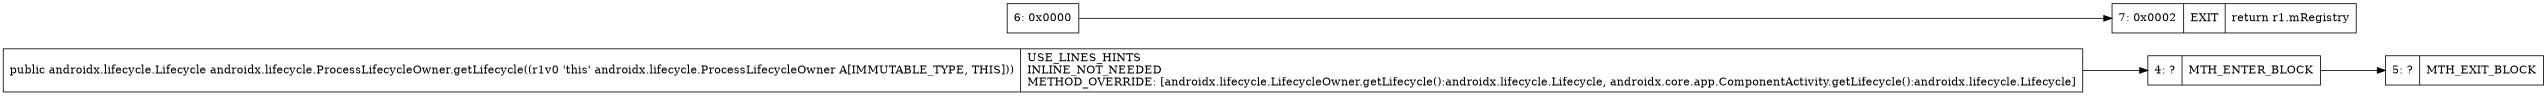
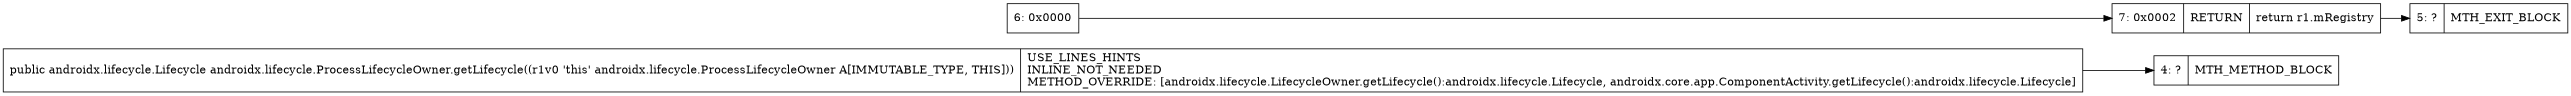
node "7: 0x0002": text "EXIT" -> "RETURN"
node "4: ?": text "MTH_ENTER_BLOCK" -> "MTH_METHOD_BLOCK"
edge "4: ?" -> "5: ?": now "7: 0x0002" -> "5: ?"
